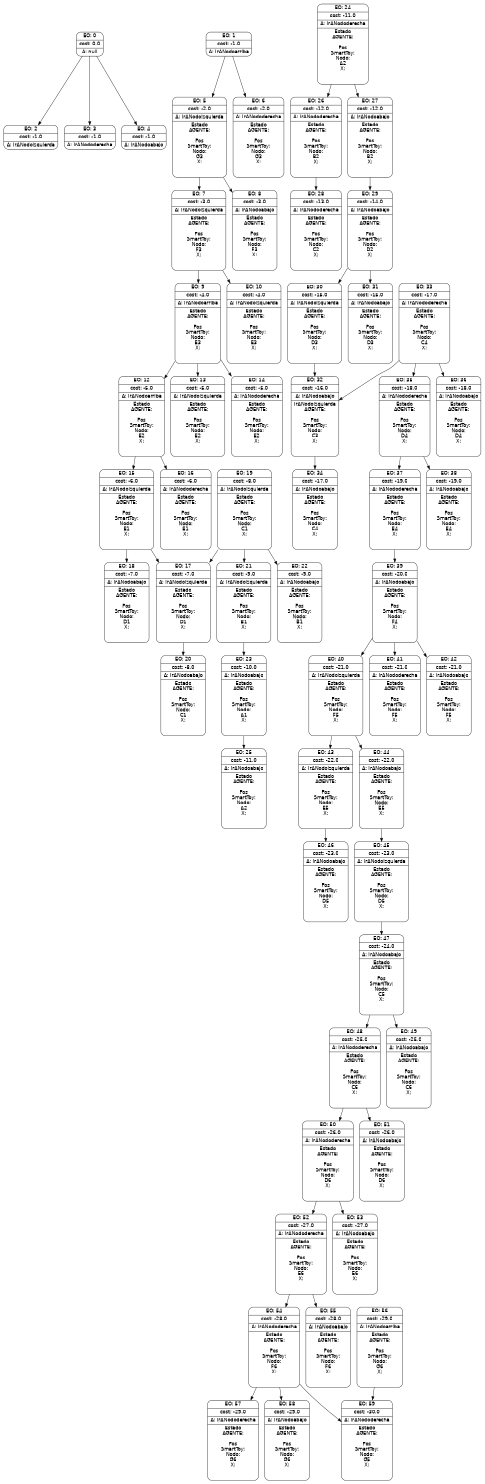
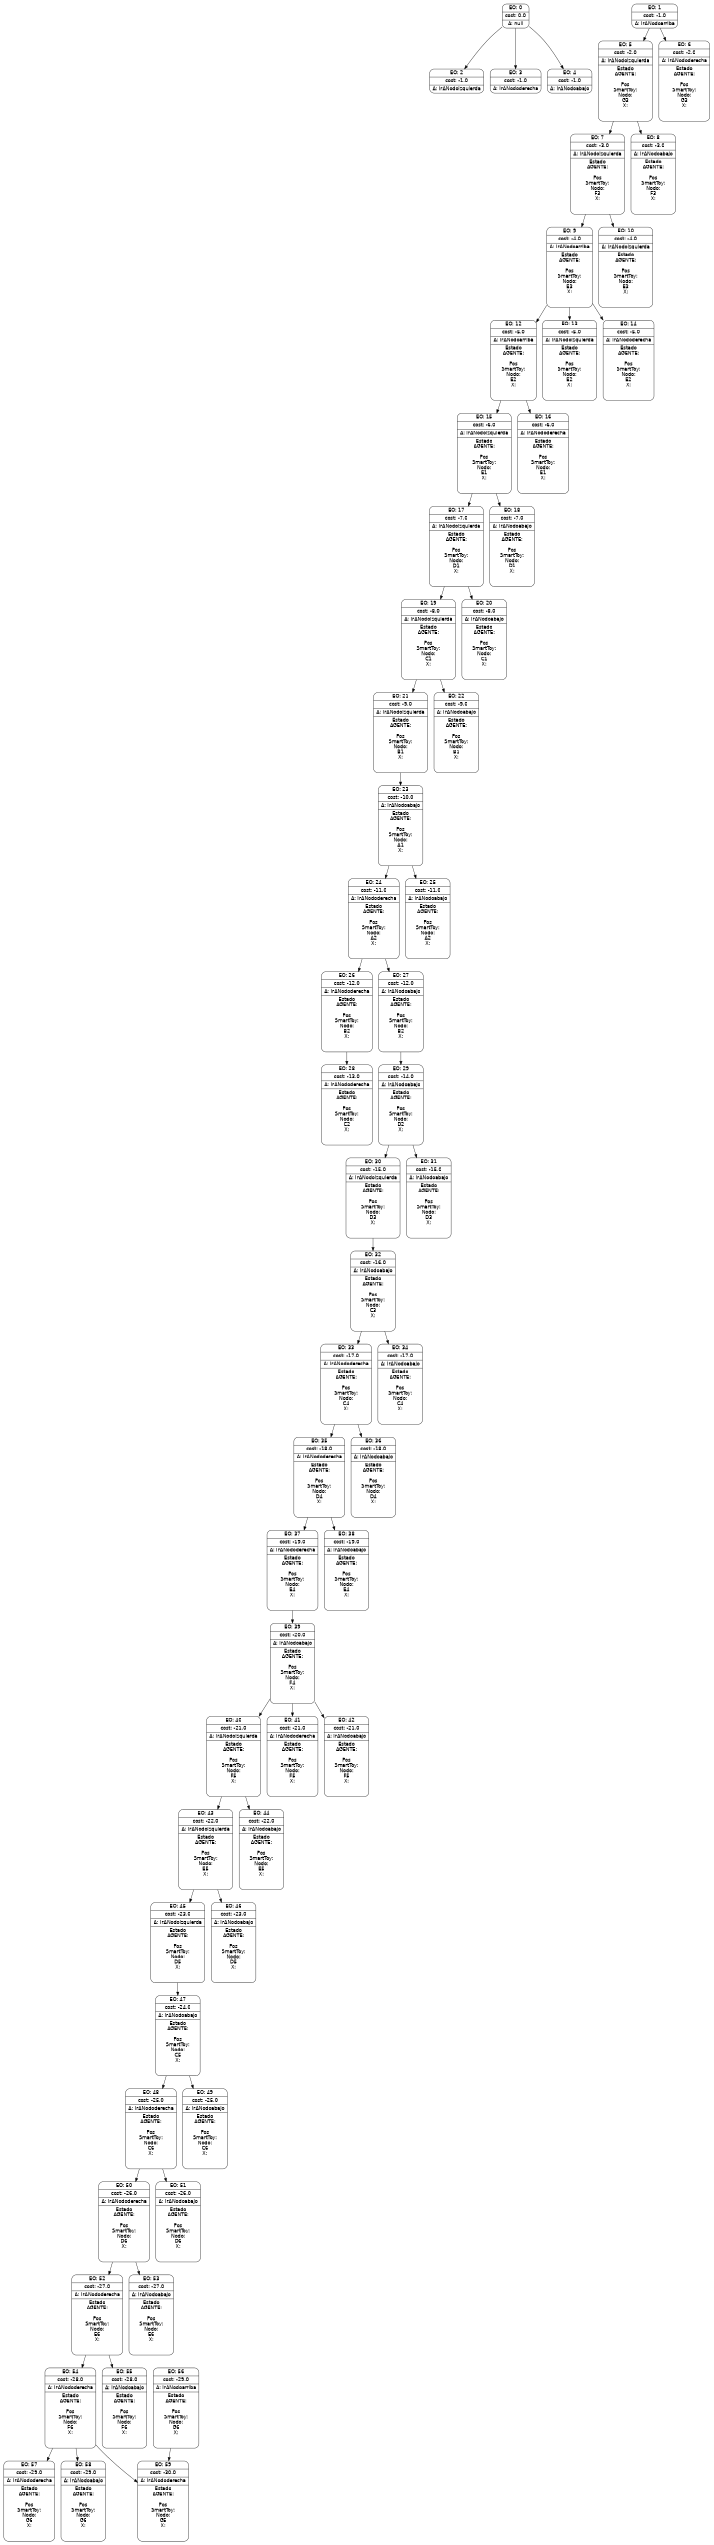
edge "EO: 33" -> "EO: 32": reversed
node "EO: 32": text "IrANodoizquierda" -> "Estado"
edge "EO: 19" -> "EO: 17": reversed
edge "EO: 44" -> "EO: 45": now "EO: 43" -> "EO: 45"
edge "EO: 23" -> "EO: 24": added
